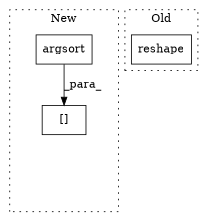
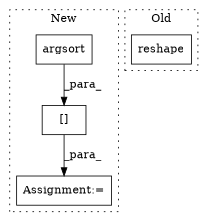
node "Assignment:=": added
